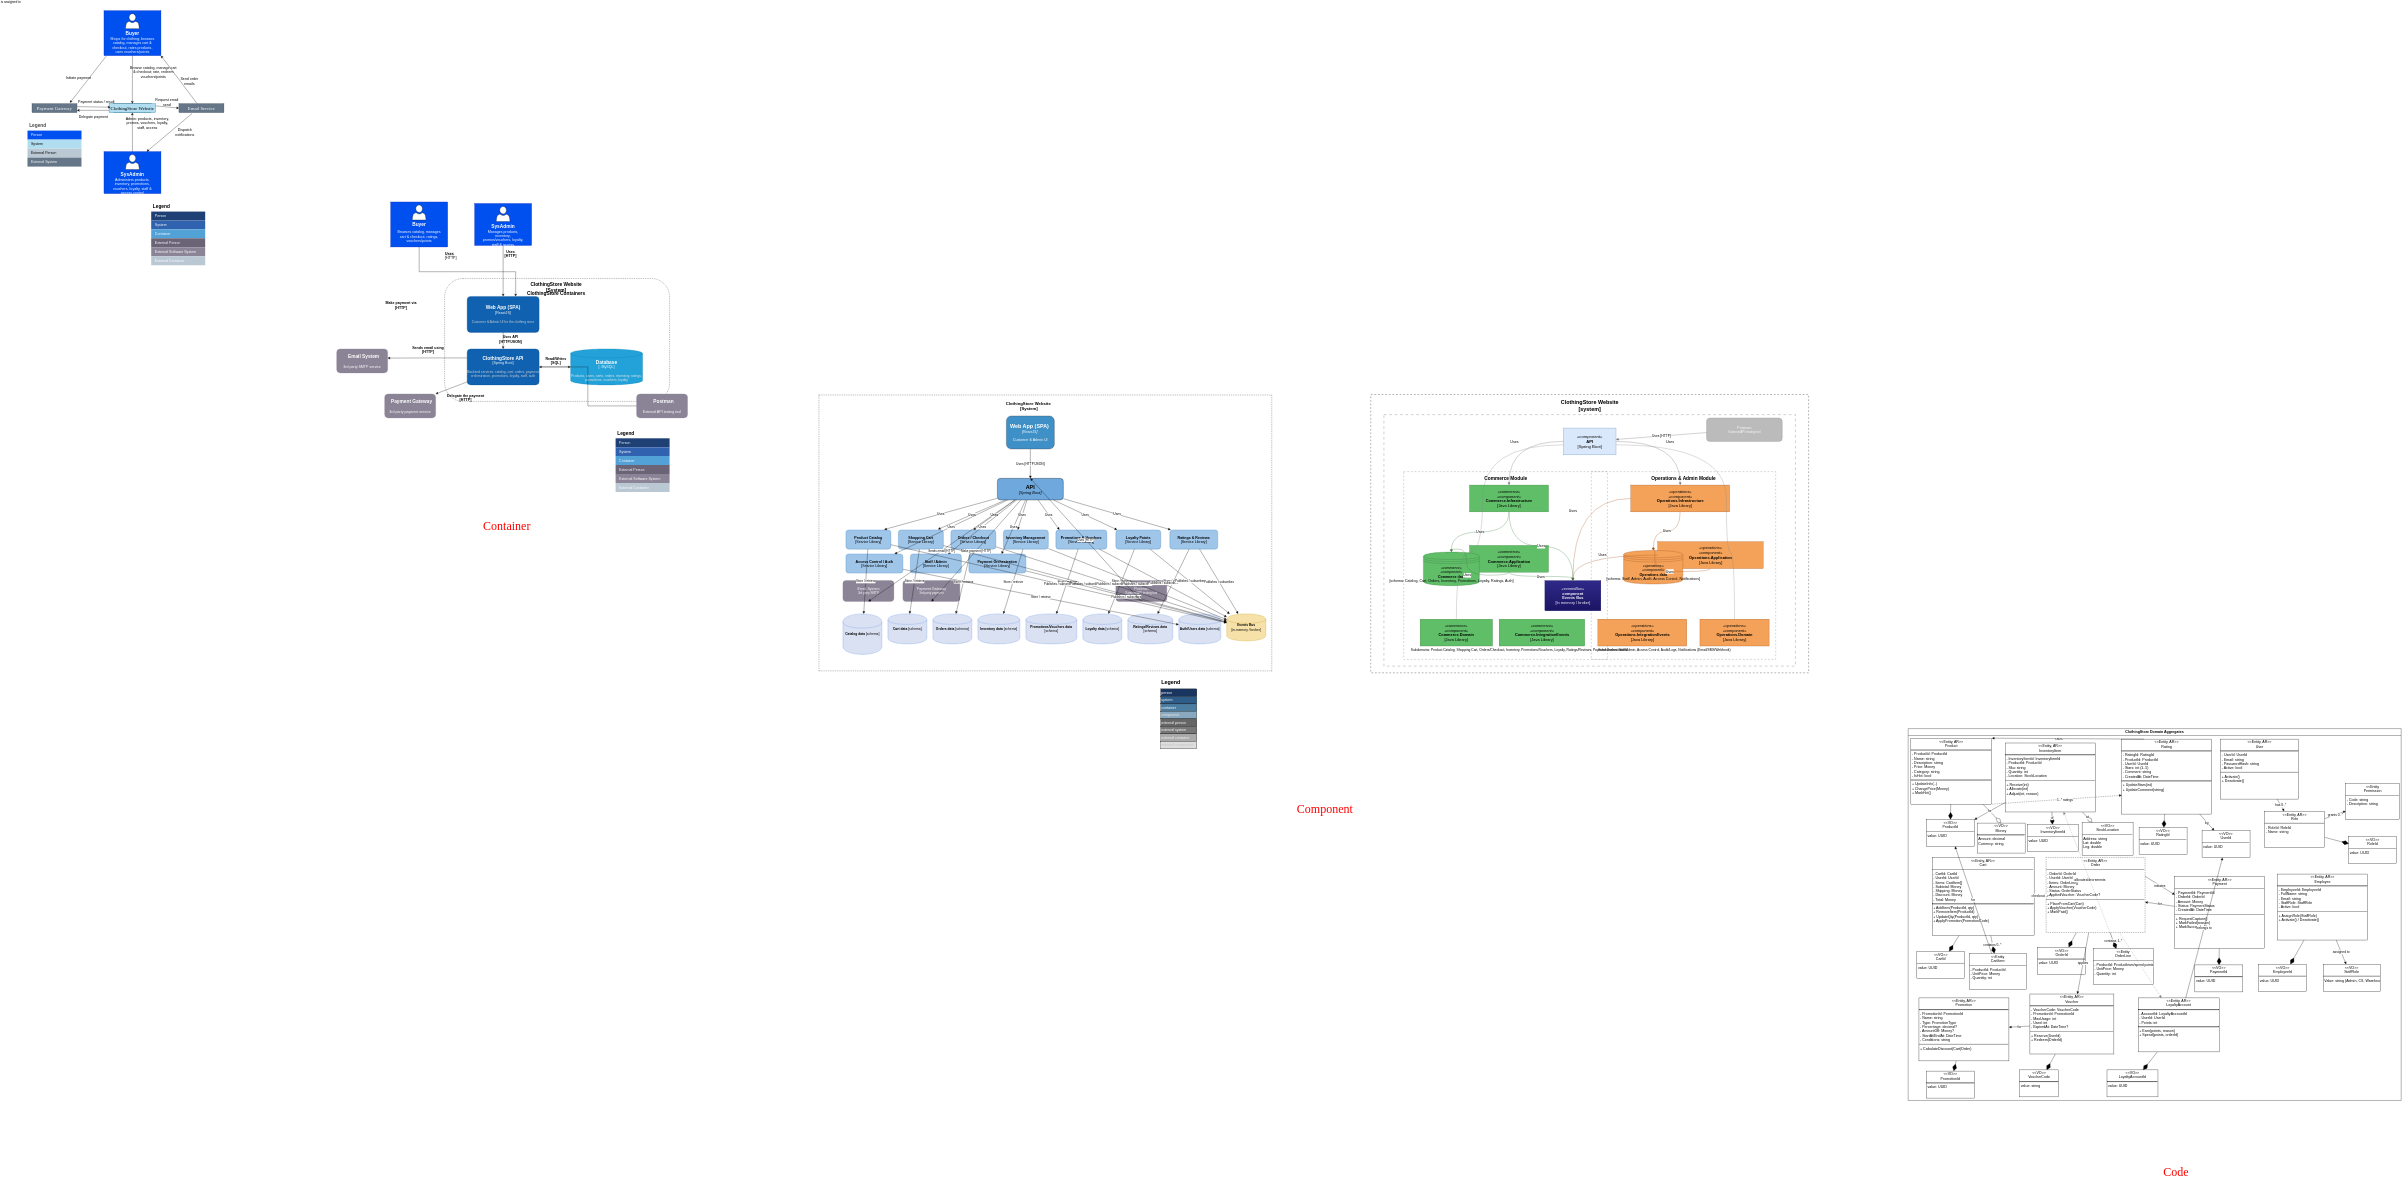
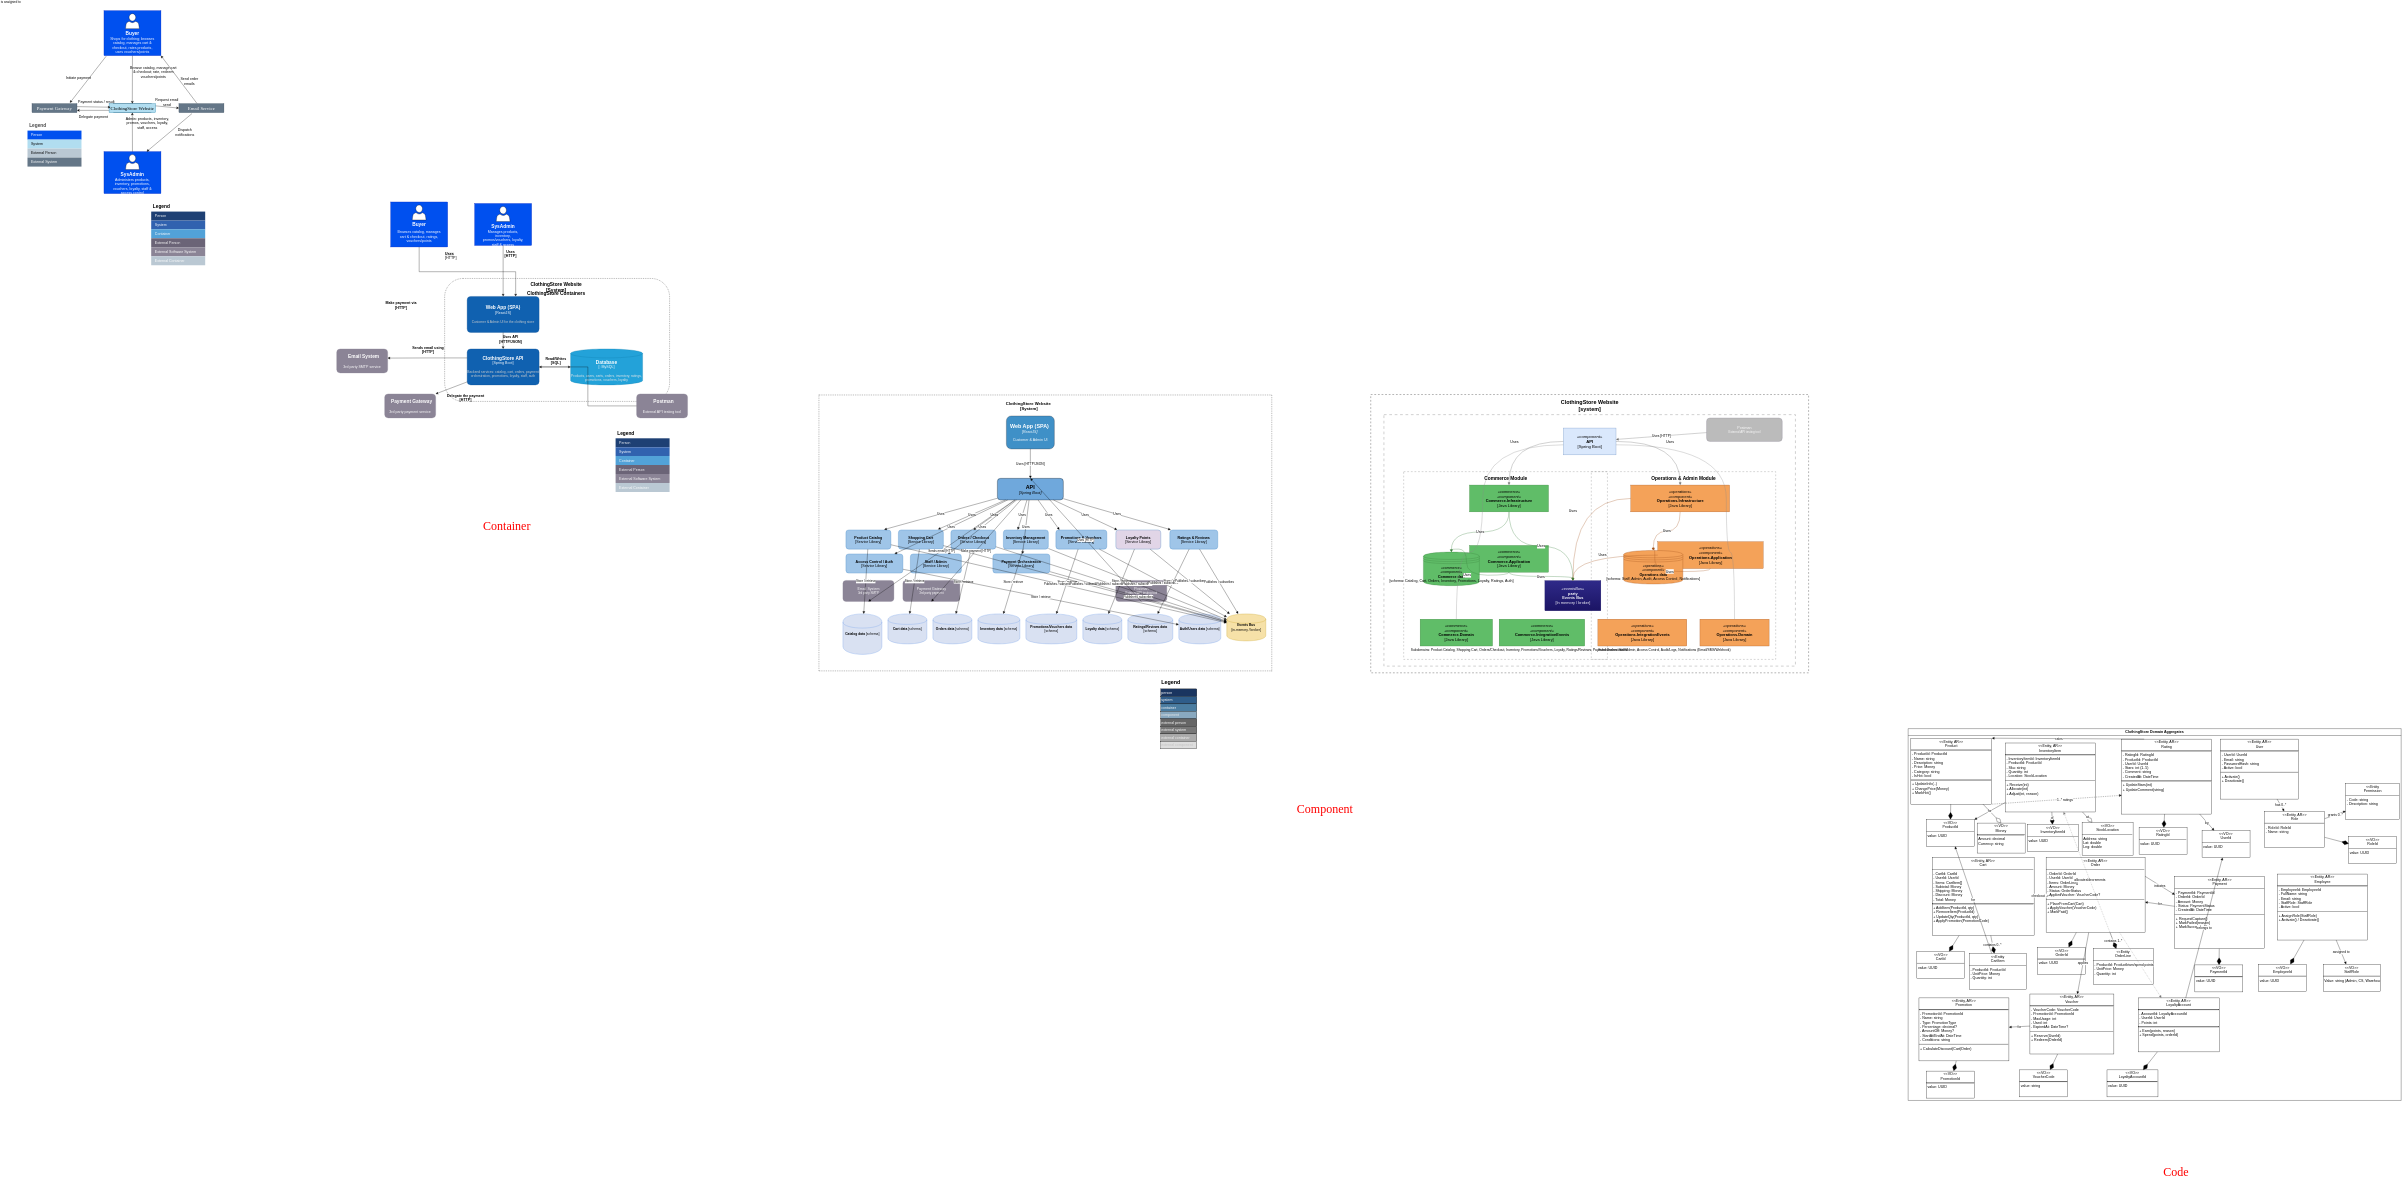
node "Loyalty Points [Service Library]": fillcolor #9fc5e8 -> #e1d5e7
node "Payment Orchestration [Service Library]": moved (997, 564) -> (1021, 564)
node "«eventsBus» component Events Bus [In memory / broker]": label "«eventsBus» component Events Bus [In memory / broker]" -> "«eventsBus» party Events Bus [In memory / broker]"
node "<<Entity, AR>> Order - OrderId: OrderId - UserId: UserId - Items: OrderLine[] - Amount: Money - Status: OrderStatus - AppliedVoucher: VoucherCode? + PlaceFromCart(Cart) + ApplyVoucher(VoucherCode) + MarkPaid()": style dashed -> solid
node "<<VO>> VoucherCode value: string": size 39x27 -> 48x27
